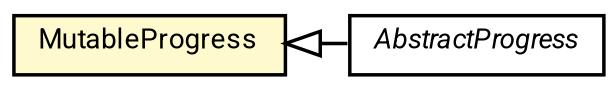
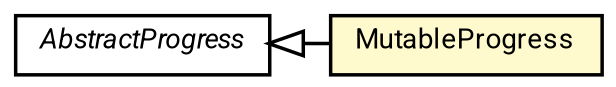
edge "AbstractProgress" -> "MutableProgress": reversed
